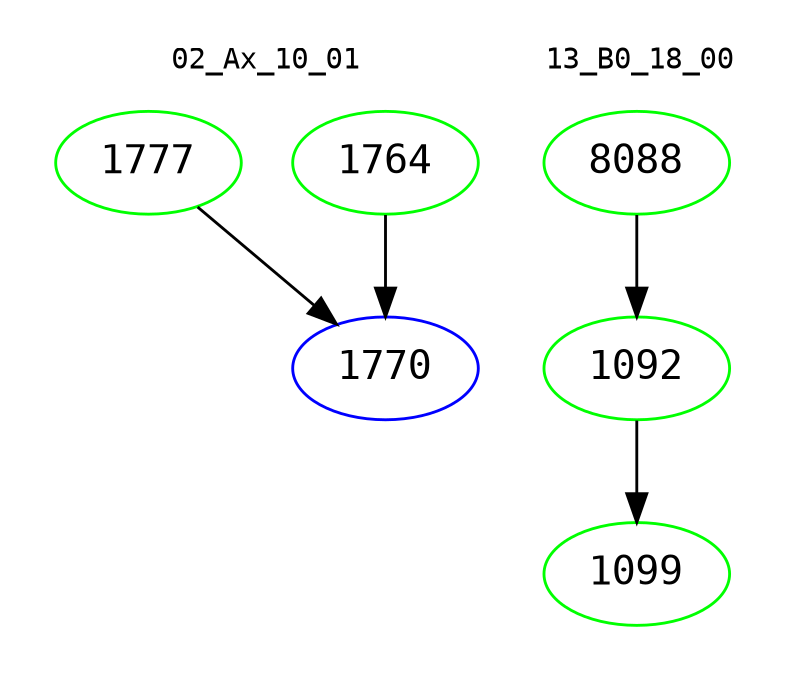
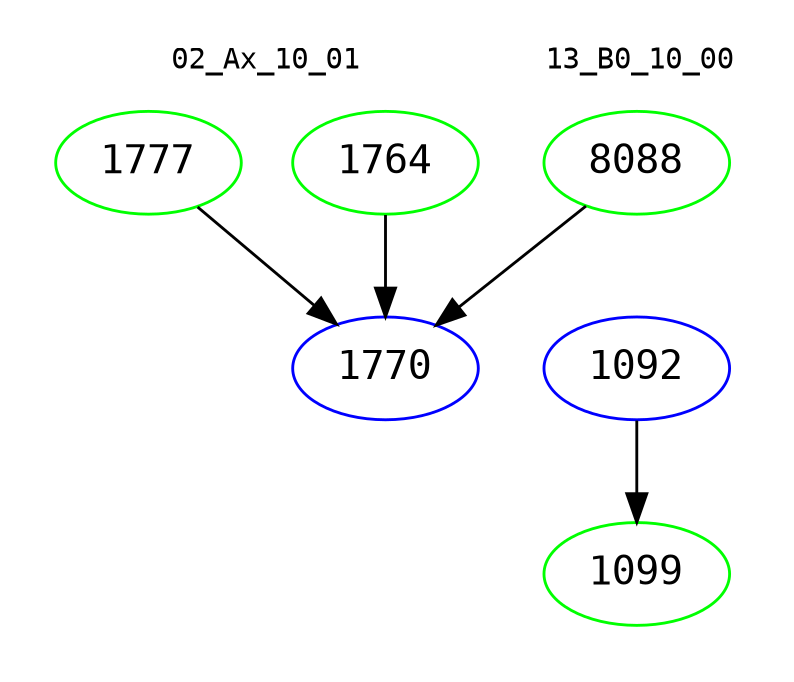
cluster "13_B0_18_00": label "13_B0_18_00" -> "13_B0_10_00"
edge "8088" -> "1092": now "8088" -> "1770"
node "1092": color green -> blue
